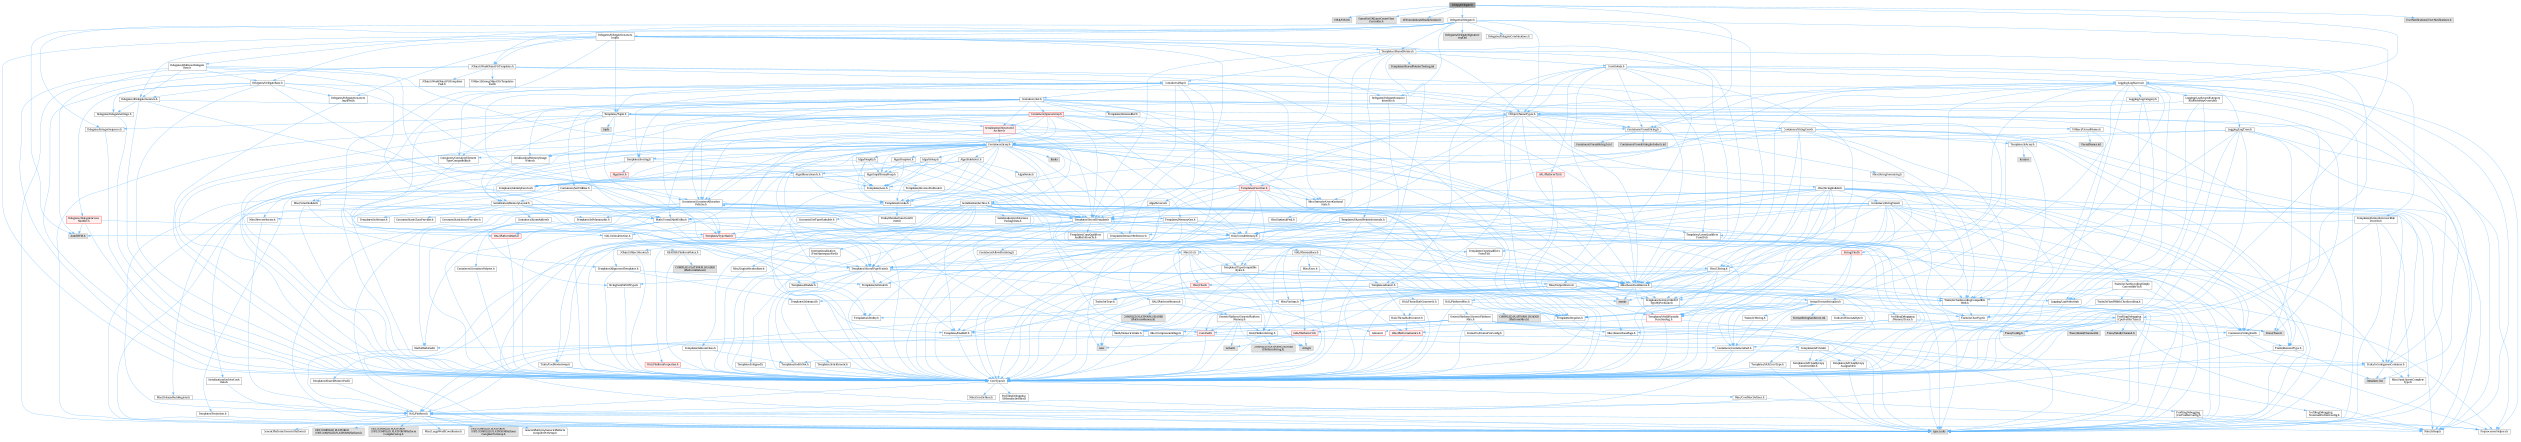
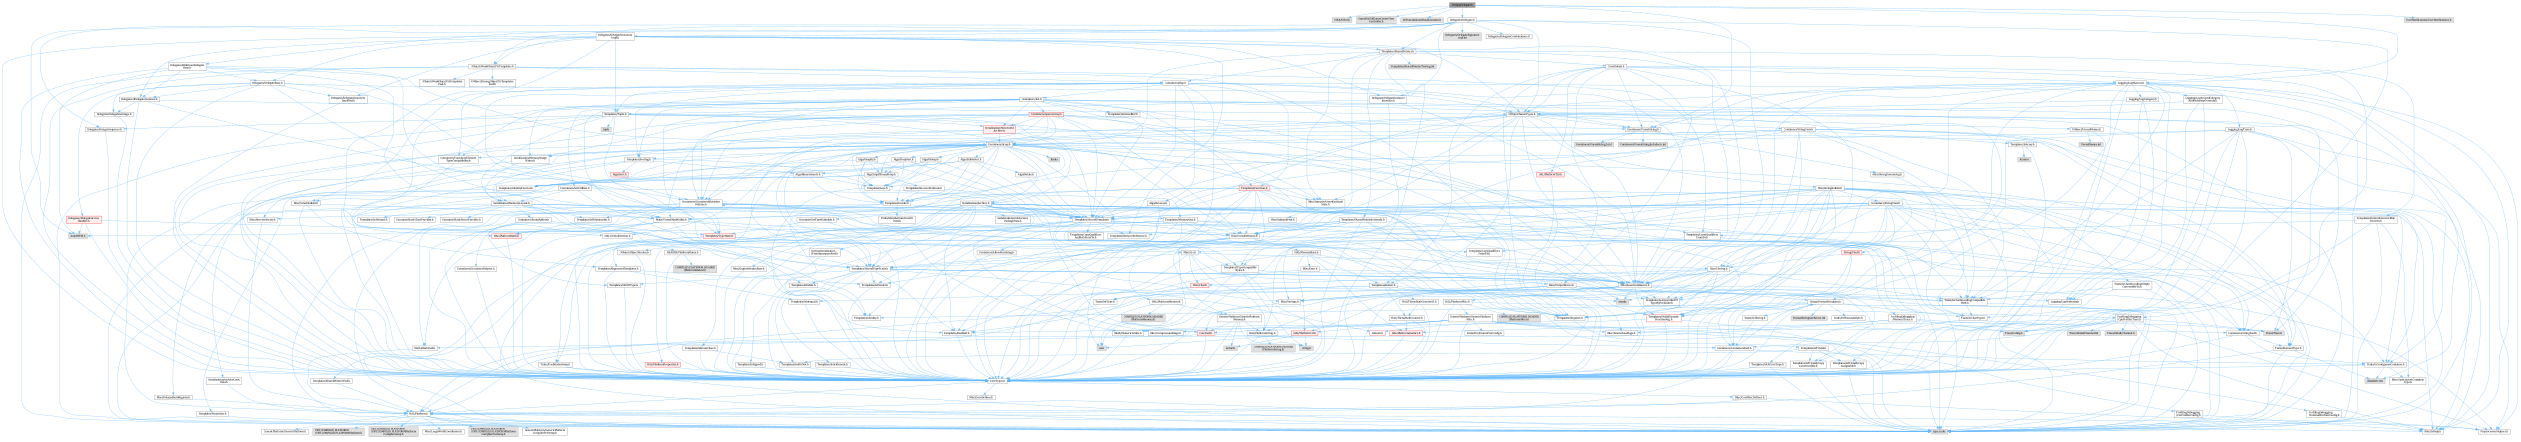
edge "Containers/Array.h" -> "CoreTypes.h": removed
node "StringFwd/IsPODType.h": label "StringFwd/IsPODType.h" -> "Templates/IsPODType.h"
node "Traits/IsFixedWidthCharEncoding.h": removed
node "ProfilingDebugging /UMemoryDefines.h": removed
